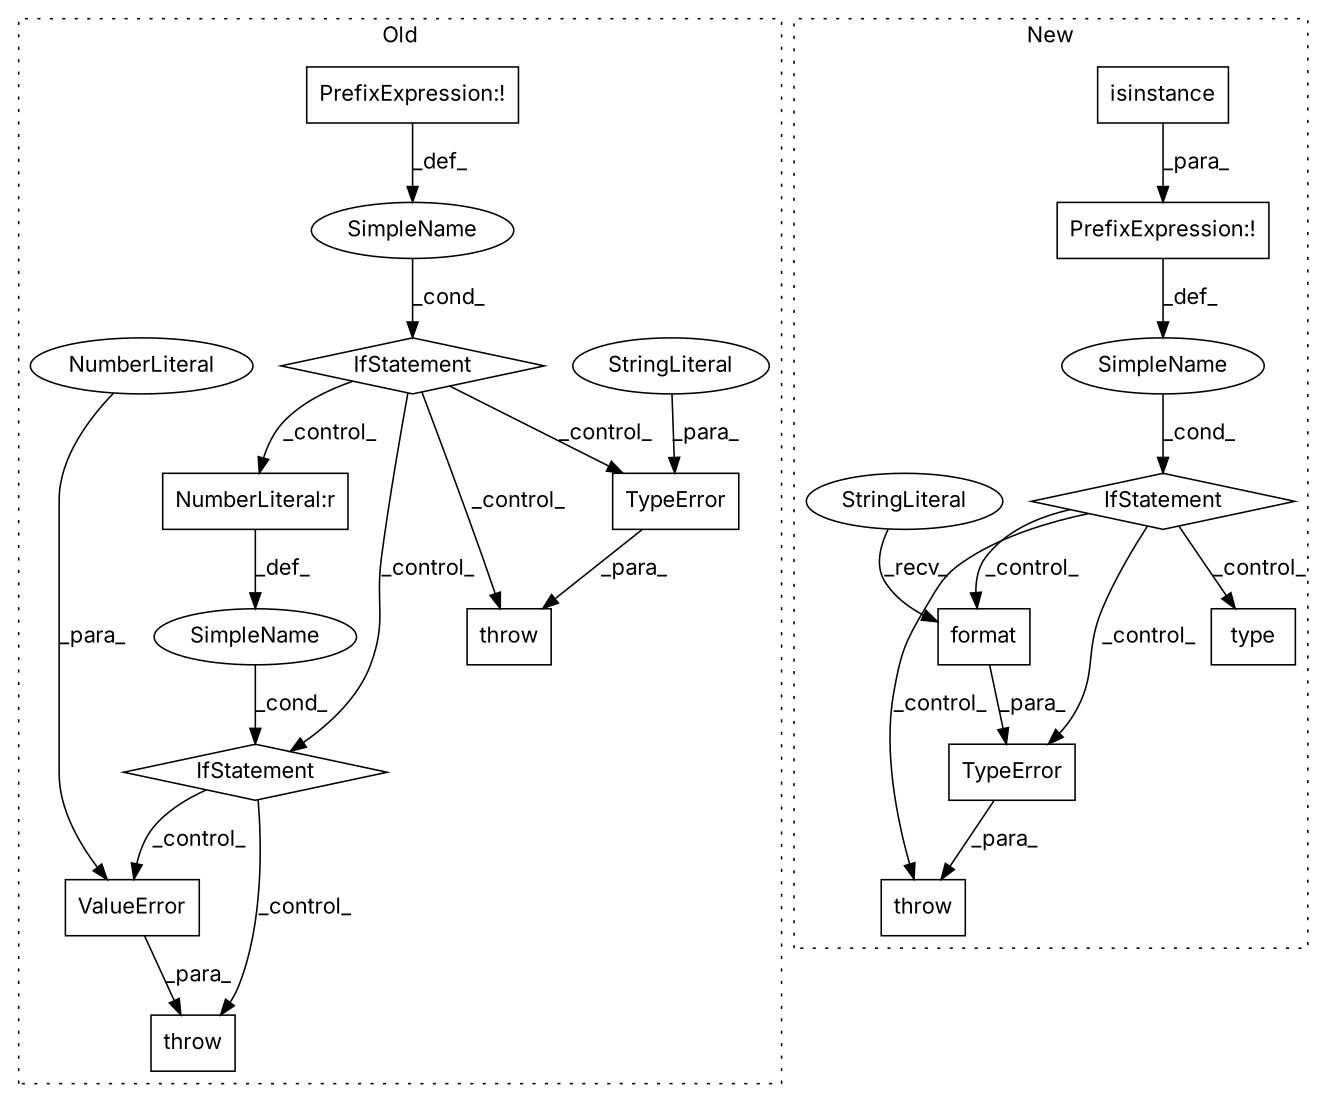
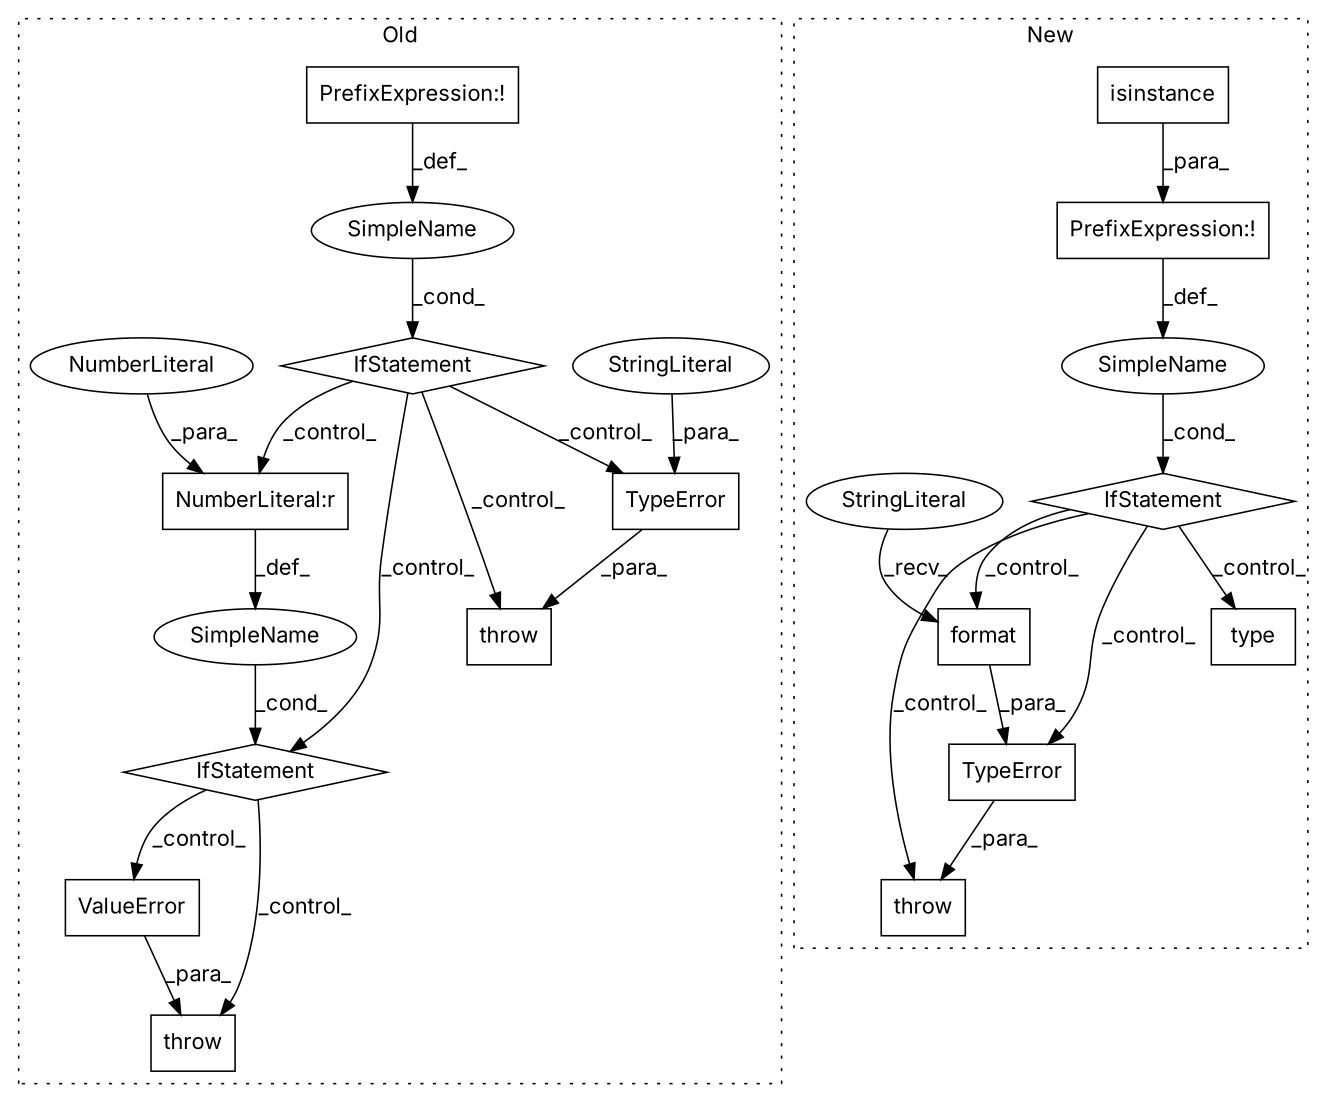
edge "NumberLiteral" -> "ValueError": now "NumberLiteral" -> "NumberLiteral:r"
